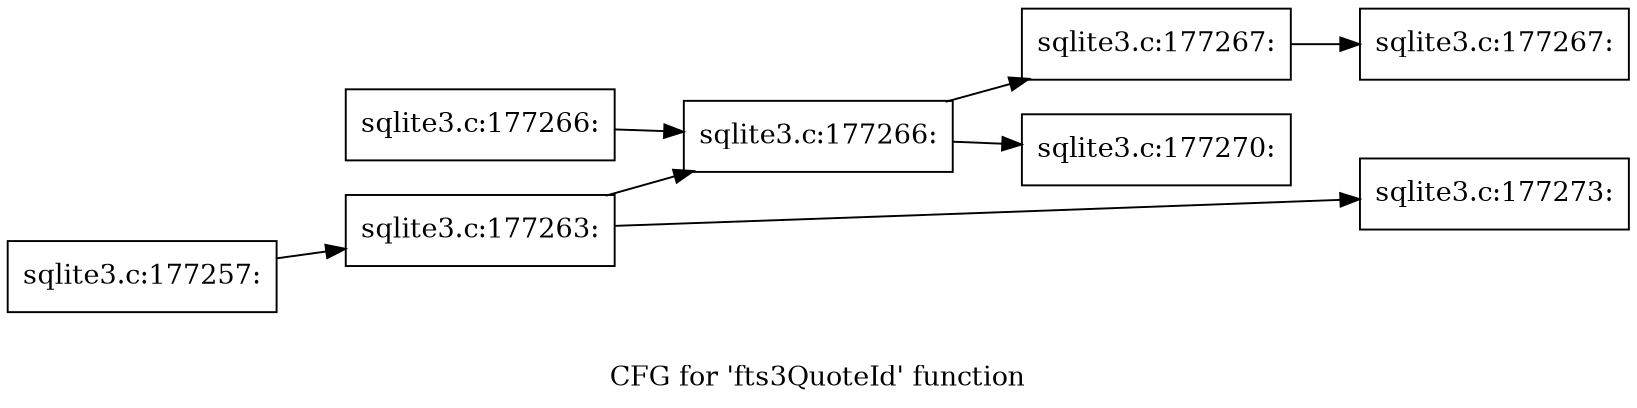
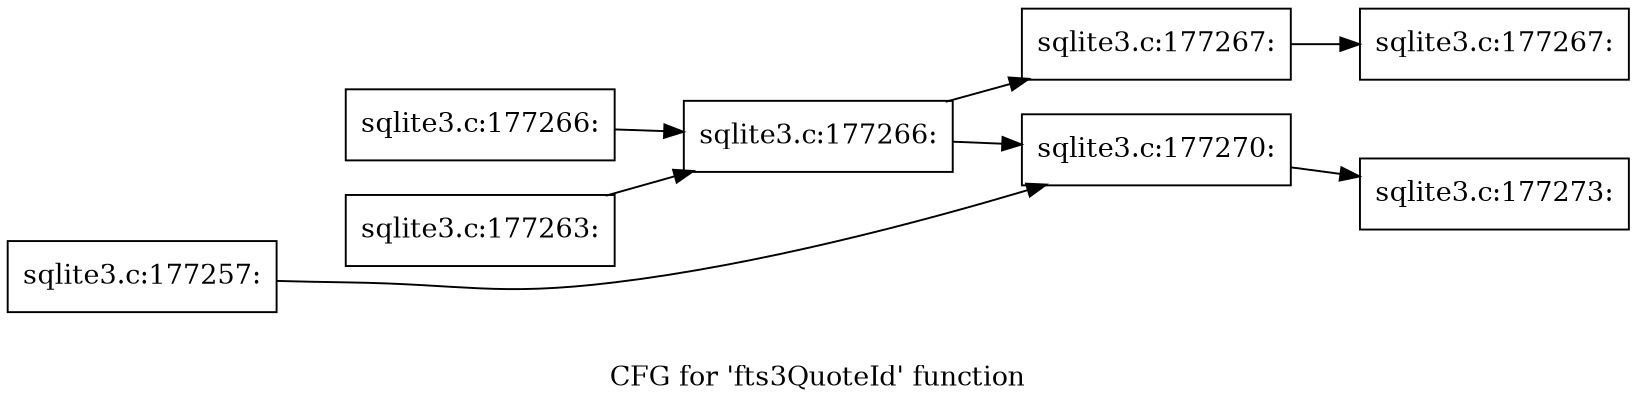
edge "sqlite3.c:177263:" -> "sqlite3.c:177273:": now "sqlite3.c:177270:" -> "sqlite3.c:177273:"
edge "sqlite3.c:177257:" -> "sqlite3.c:177263:": now "sqlite3.c:177257:" -> "sqlite3.c:177270:"
